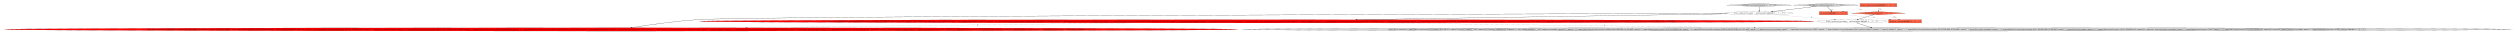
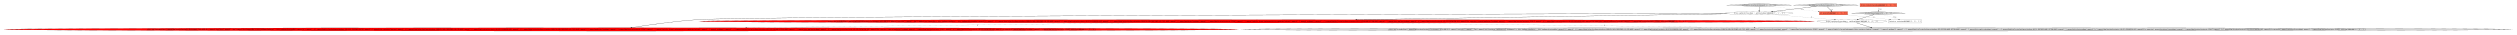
edge "String helixInstanceName@@@2@@@['0', '0', '1']" -> "int memoryMbs@@@2@@@['1', '1', '0']": now "buildApplicationMasterCommand['1', '0', '0']" -> "int memoryMbs@@@2@@@['1', '1', '0']"
node "buildContainerCommand['0', '0', '1']": fillcolor tomato -> lightgray
node "Container container@@@2@@@['0', '0', '1']": fillcolor tomato -> white
